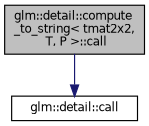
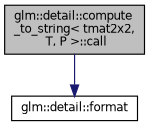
node "glm::detail::call": label "glm::detail::call" -> "glm::detail::format"
